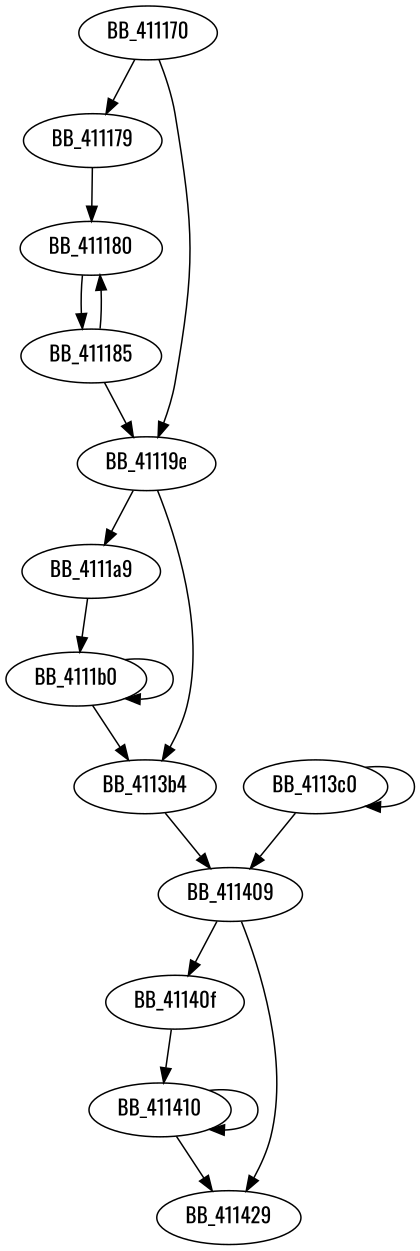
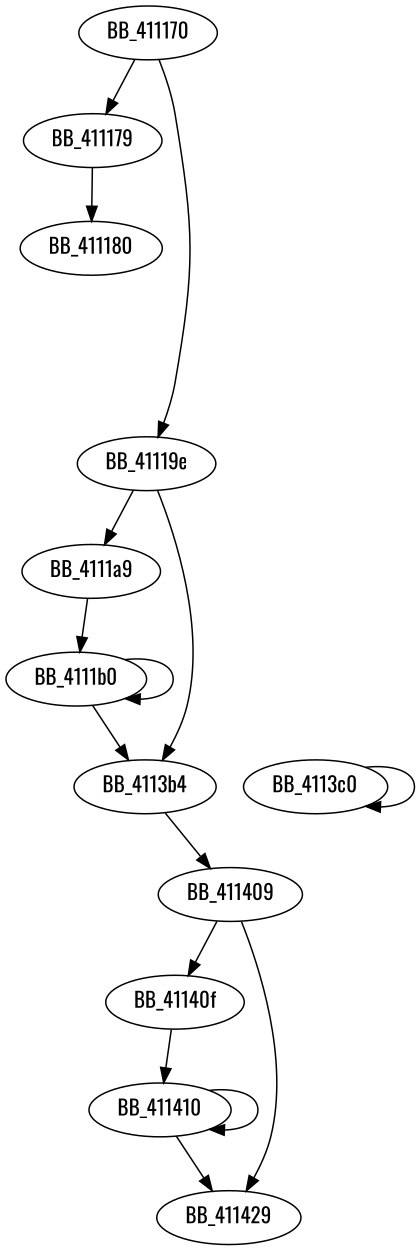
node "BB_411185": removed
edge "BB_4113c0" -> "BB_411409": removed
